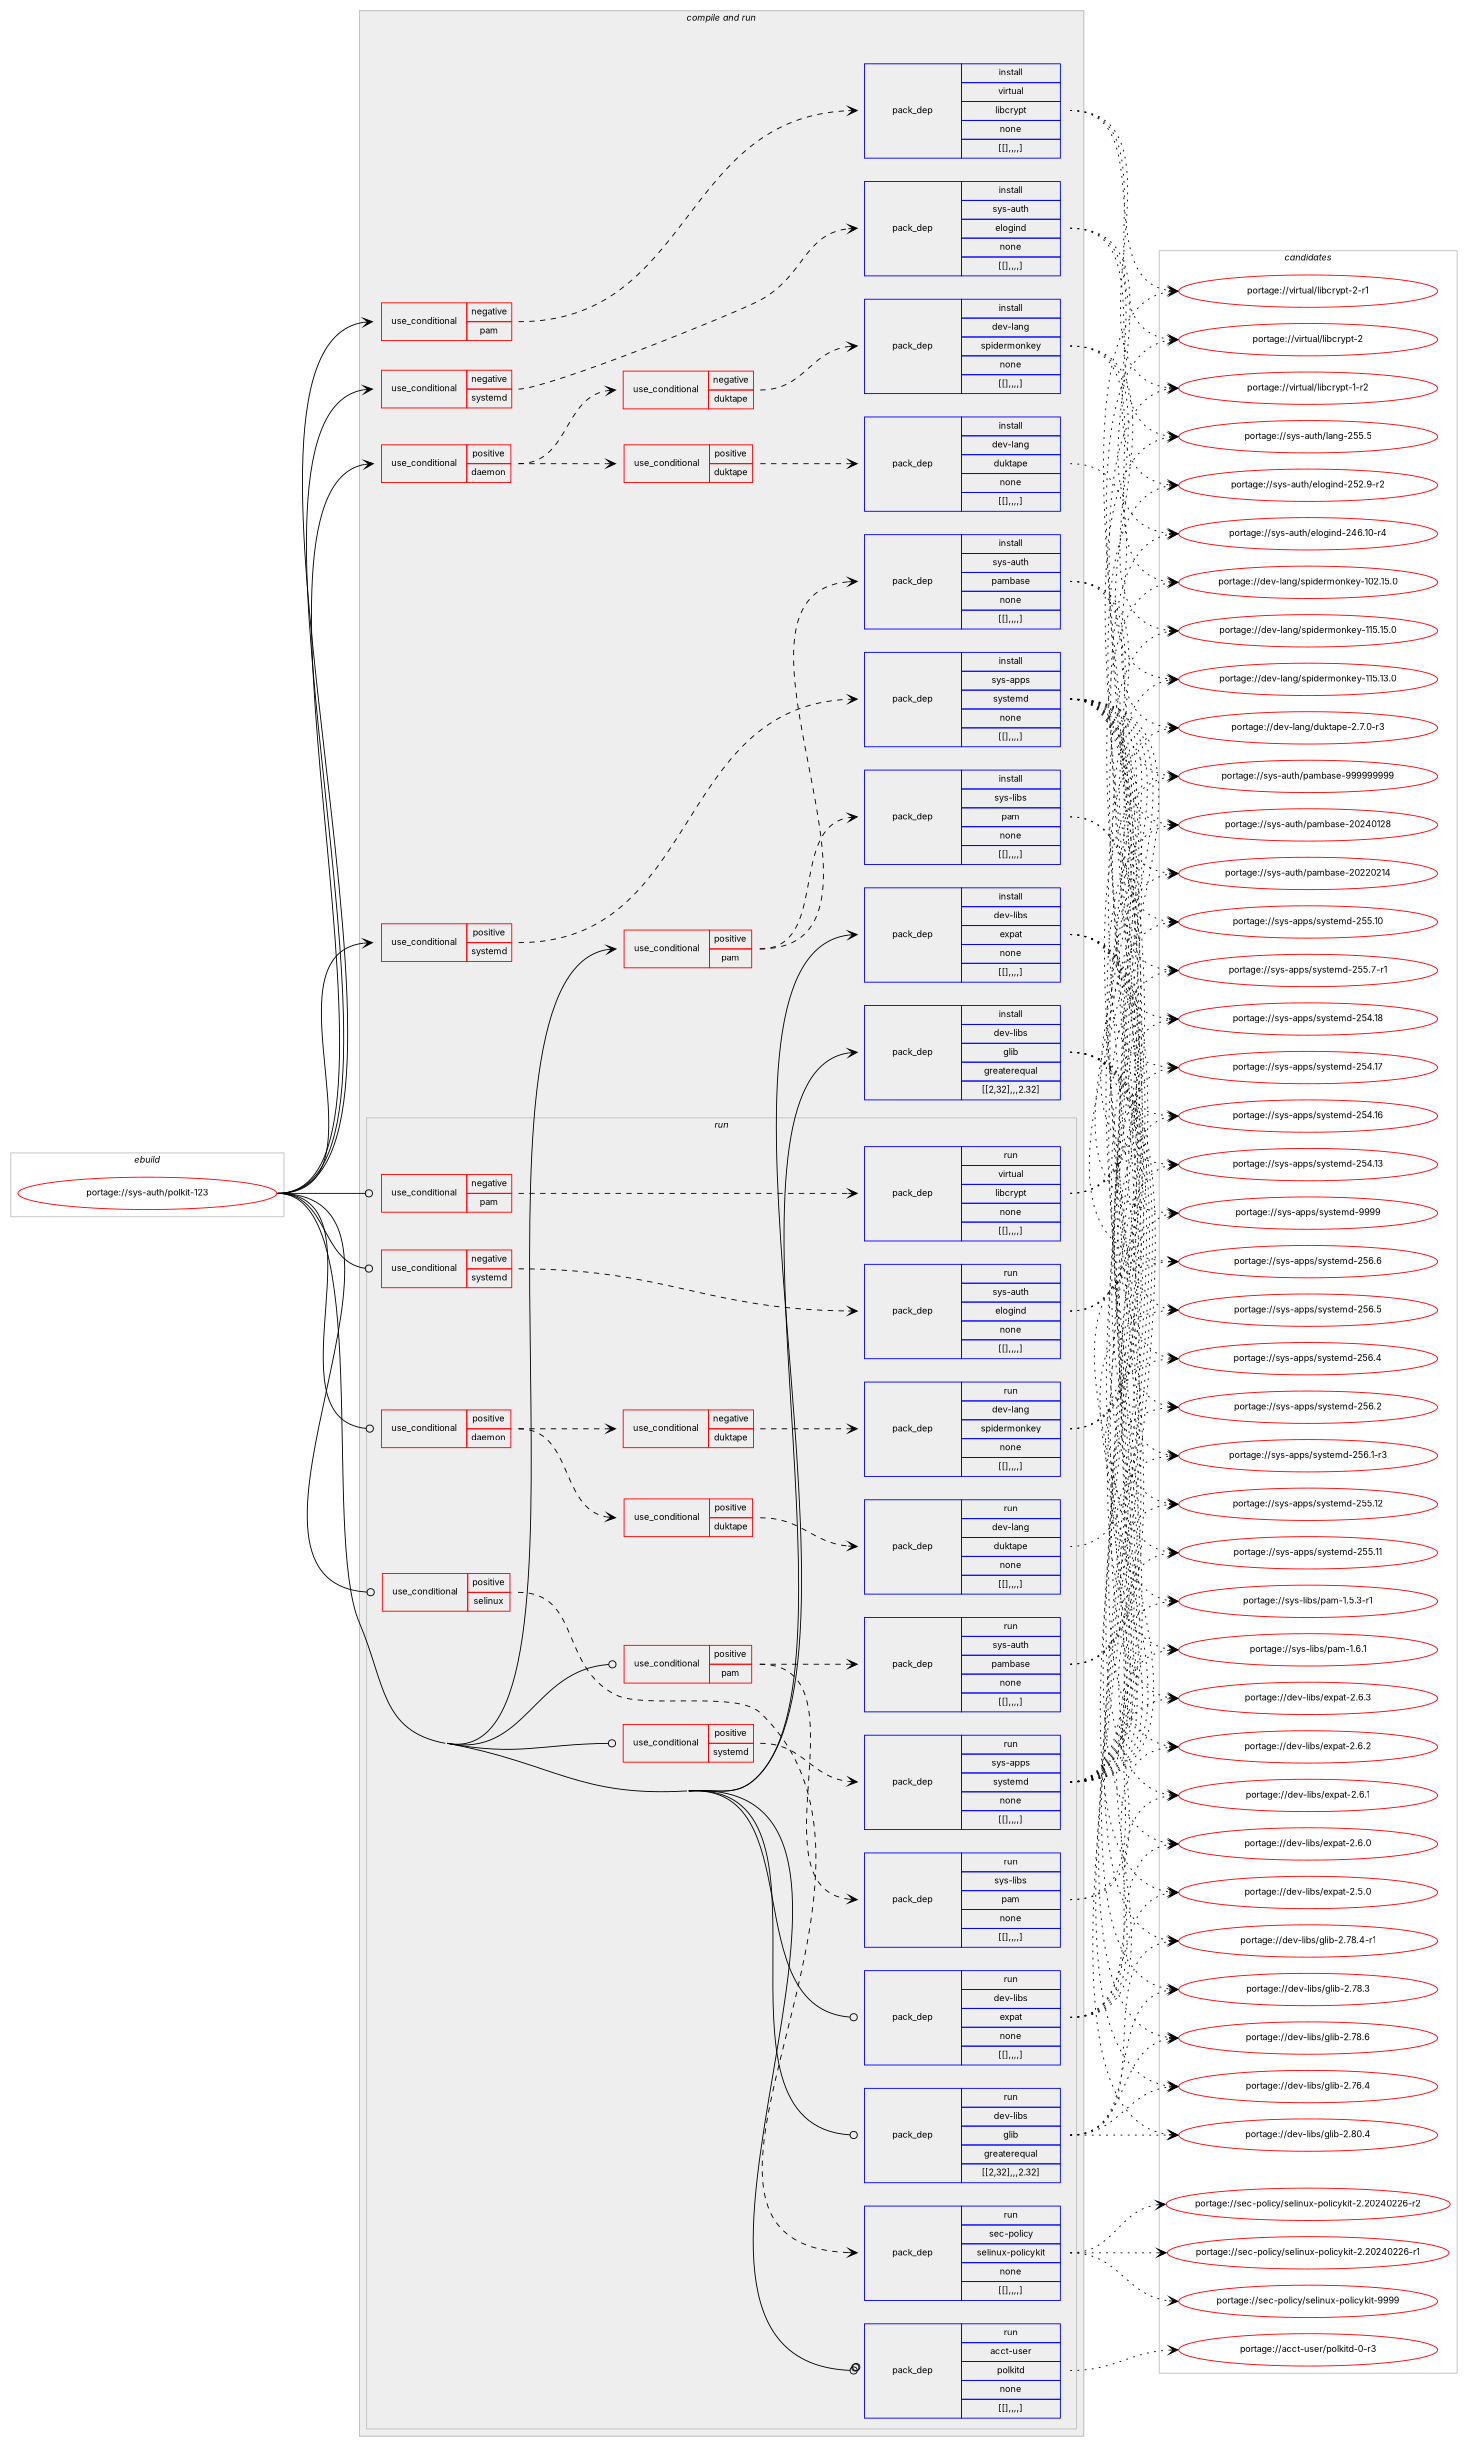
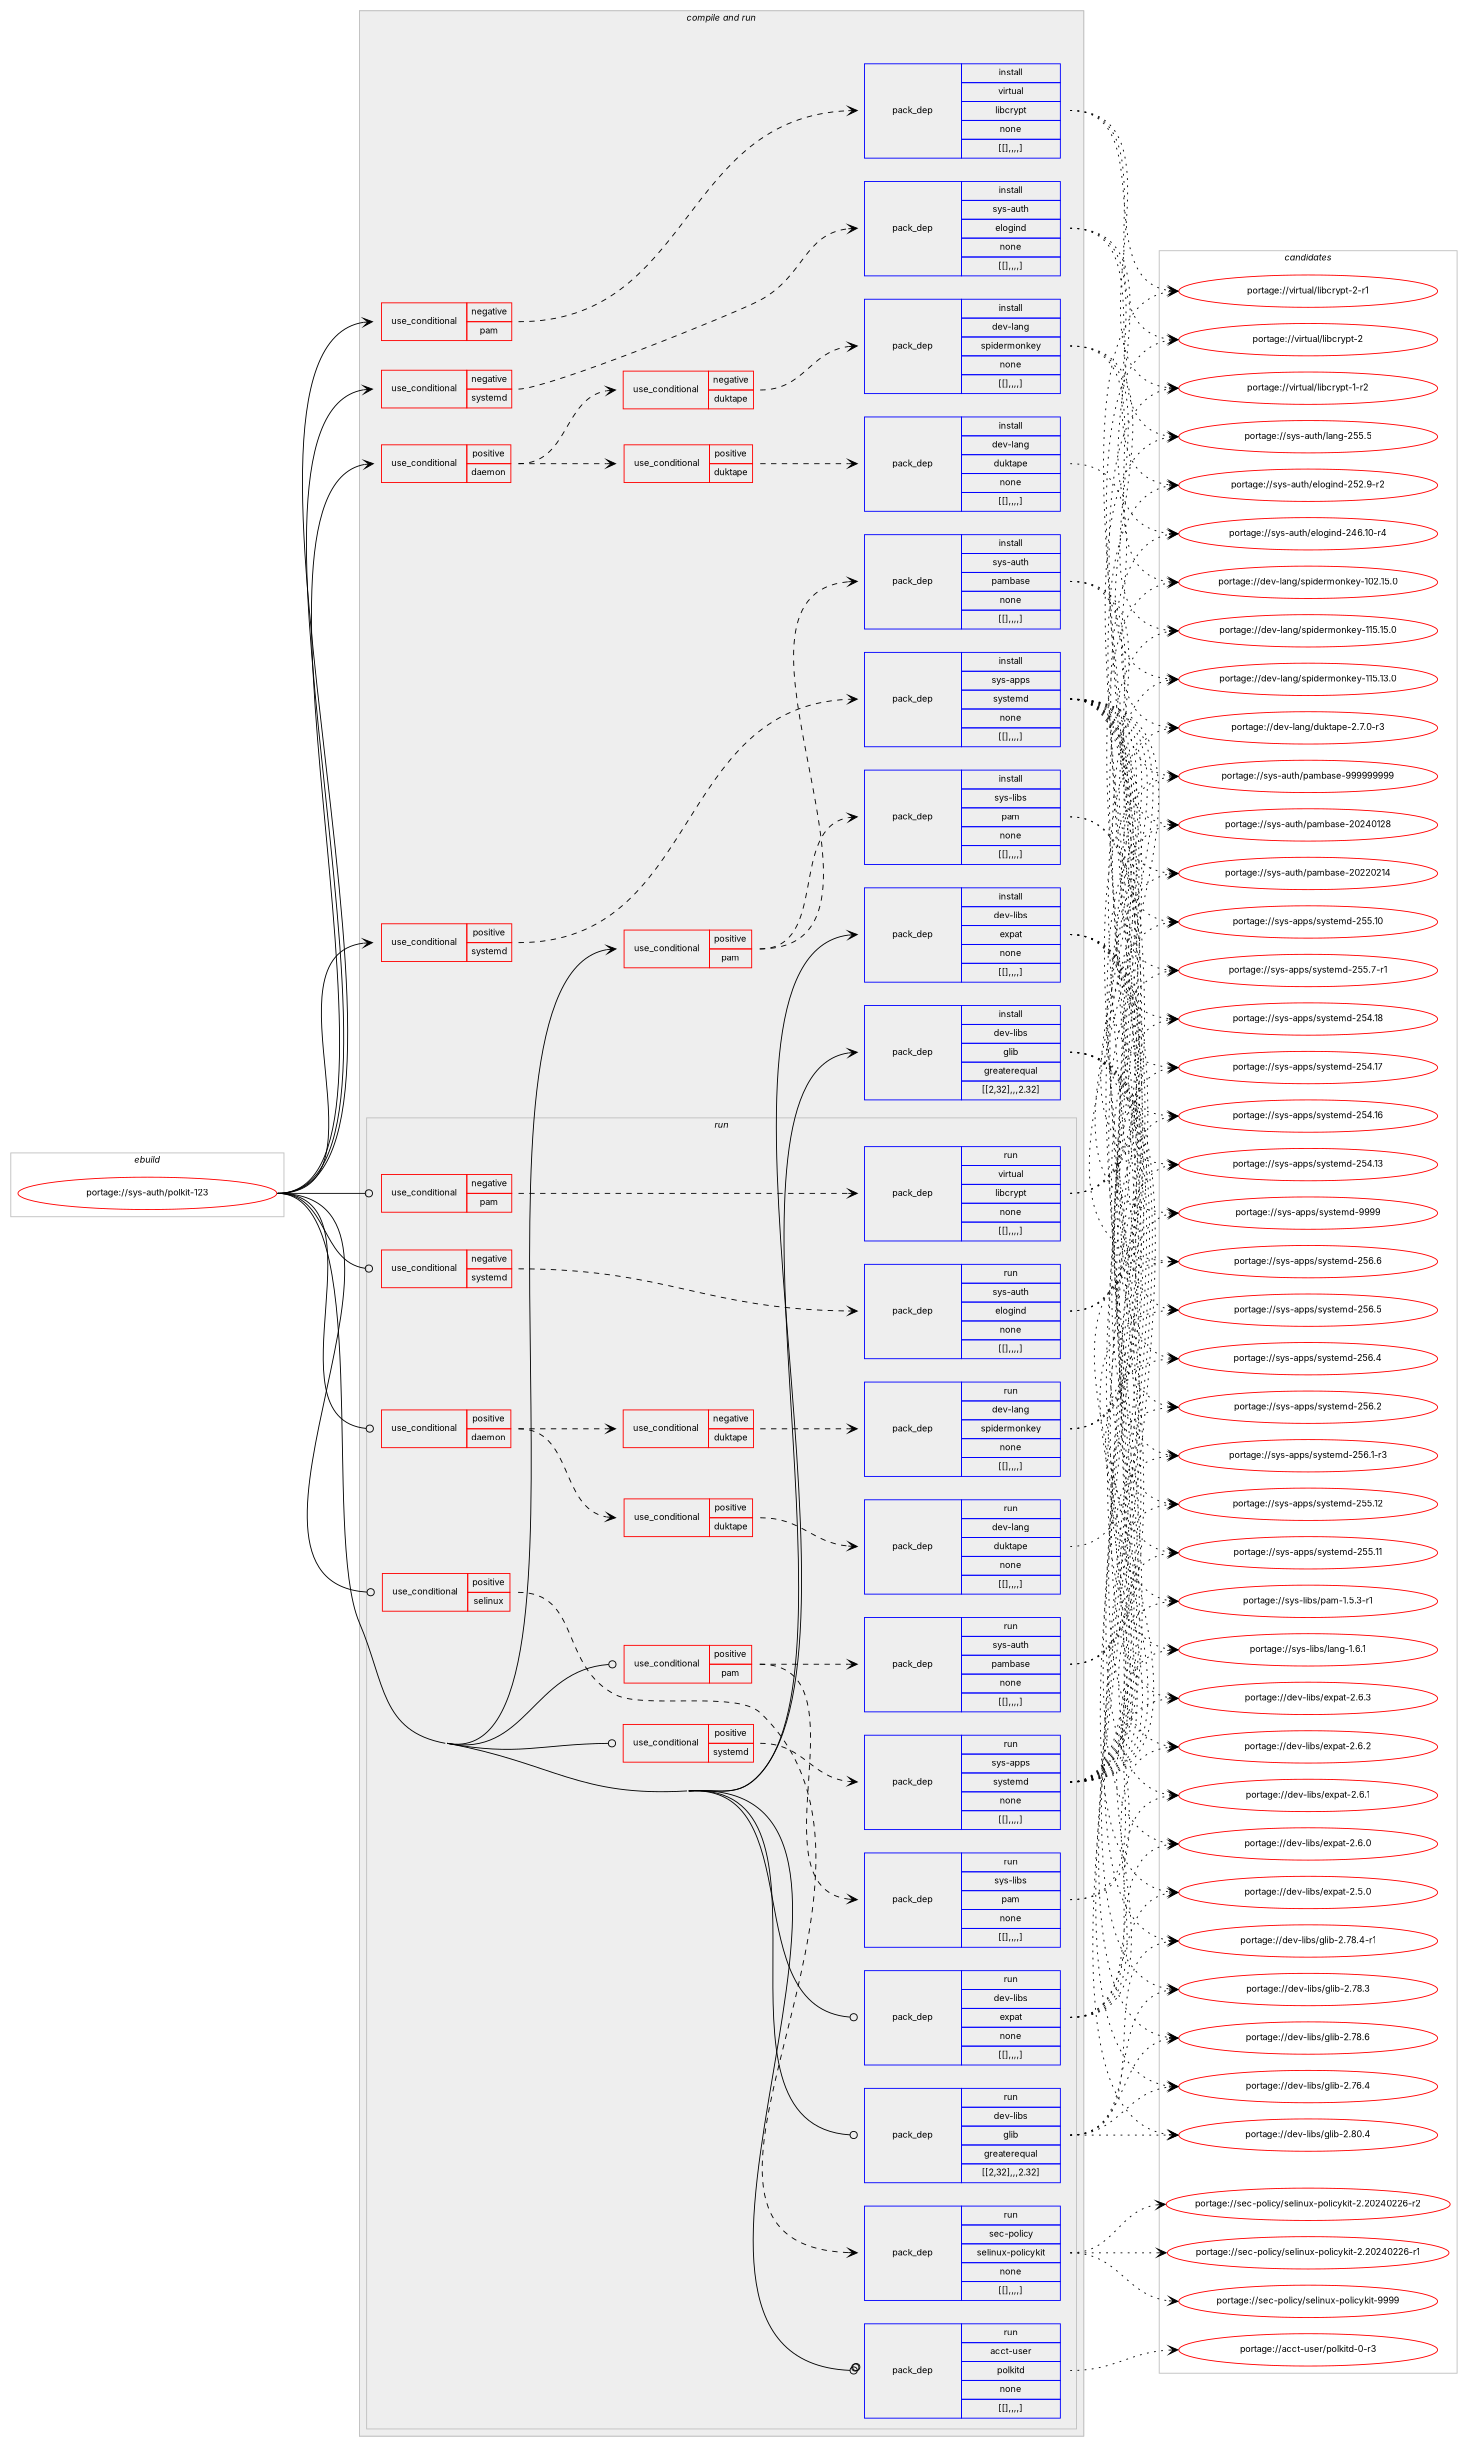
node "portage://sys-libs/pam-1.6.1": label "portage://sys-libs/pam-1.6.1" -> "portage://sys-libs/lang-1.6.1"
